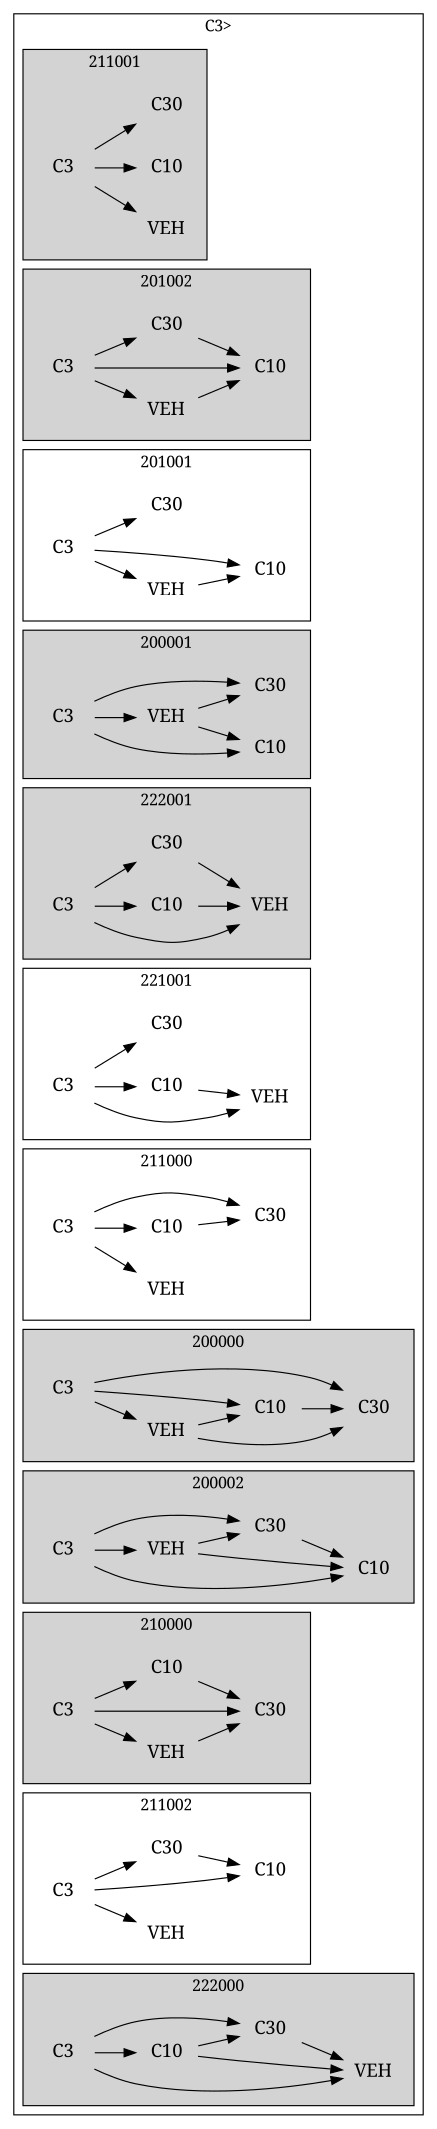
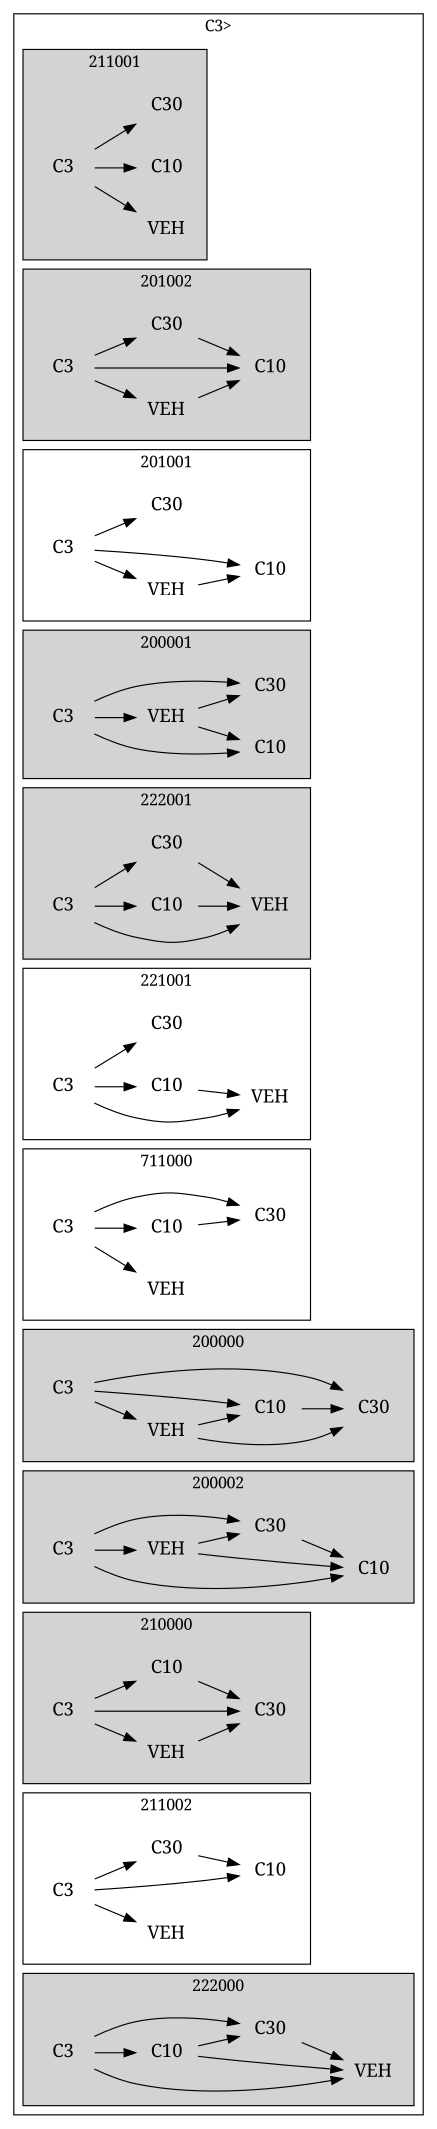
cluster "211000": label "211000" -> "711000"
